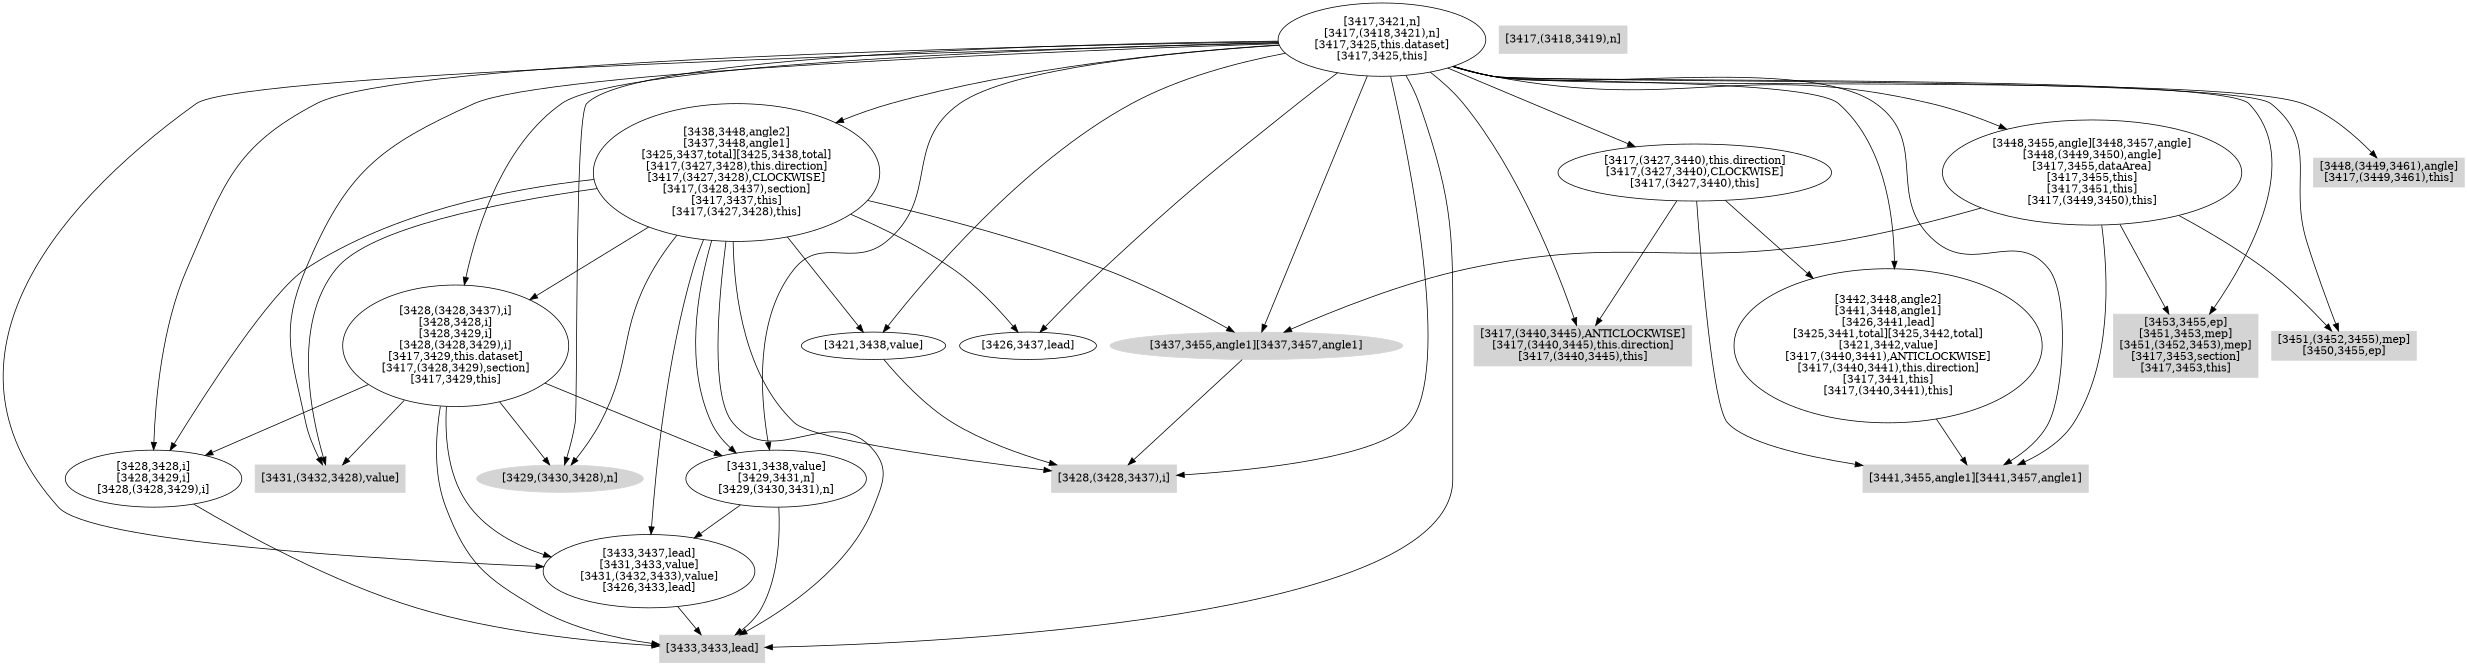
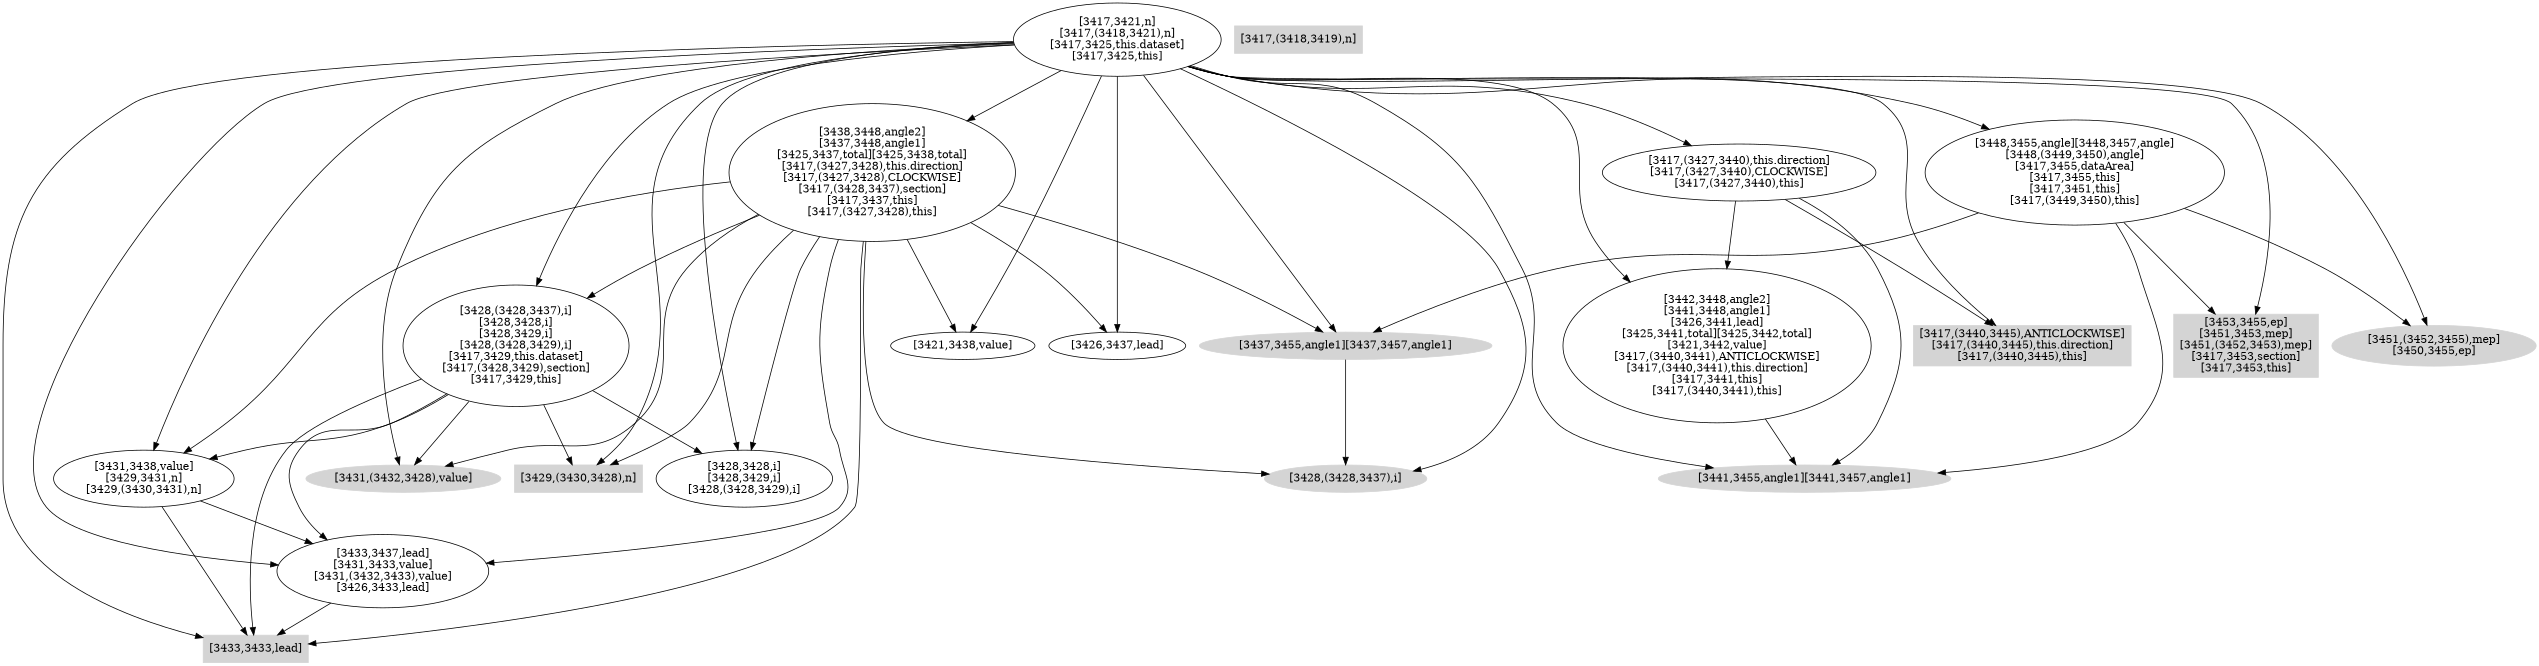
node "[3448,(3449,3461),angle] [3417,(3449,3461),this]": removed
node "[3451,(3452,3455),mep] [3450,3455,ep]": shape box -> ellipse
edge "[3421,3438,value]" -> "[3428,(3428,3437),i]": removed
node "[3431,(3432,3428),value]": shape box -> ellipse
node "[3429,(3430,3428),n]": shape ellipse -> box
node "[3428,(3428,3437),i]": shape box -> ellipse
node "[3441,3455,angle1][3441,3457,angle1]": shape box -> ellipse
edge "[3428,3428,i] [3428,3429,i] [3428,(3428,3429),i]" -> "[3433,3433,lead]": removed
